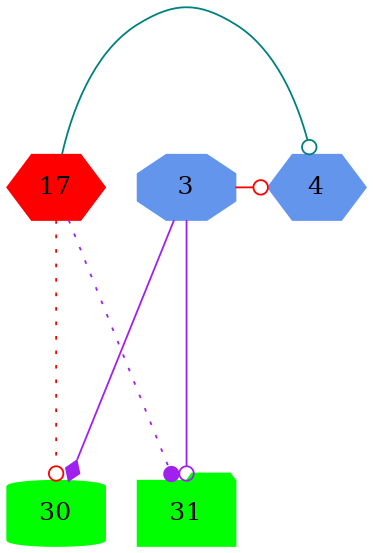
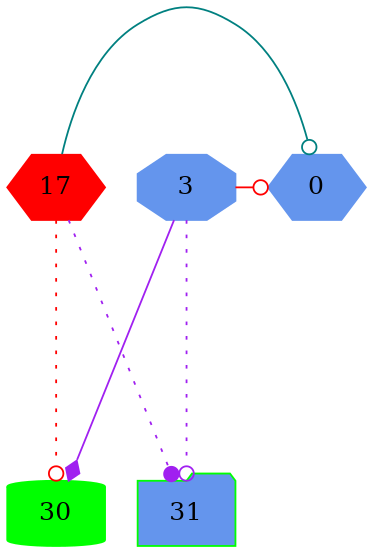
node "4": label "4" -> "0"
edge "3" -> "31": style solid -> dotted
node "31": fillcolor green -> cornflowerblue
